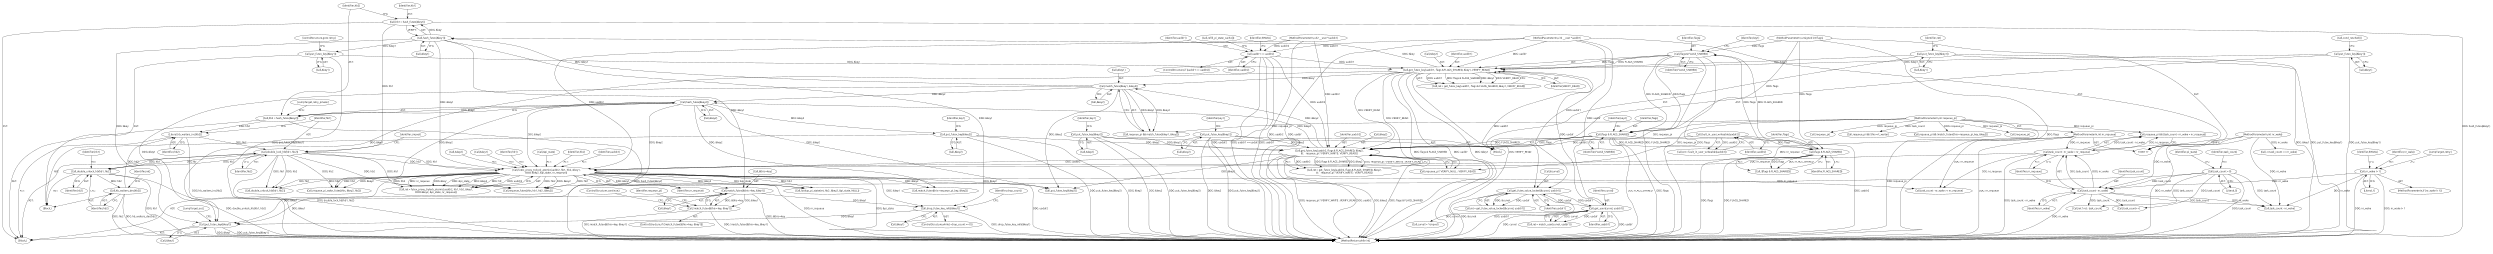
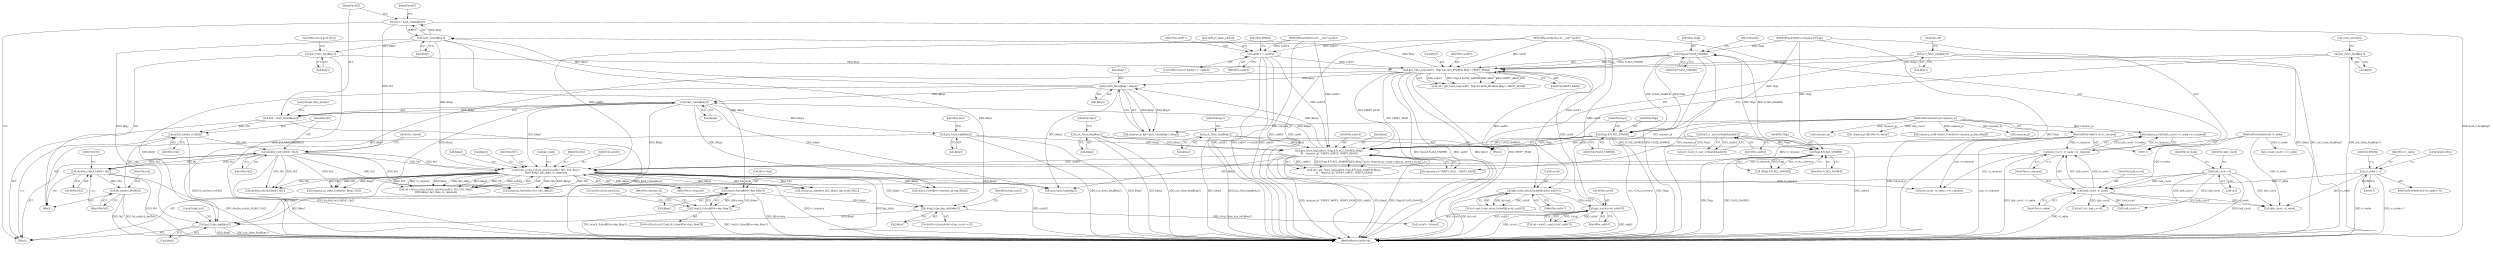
edge "(MethodParameterIn,int nr_wake)" -> "1000117": label "VERIFY: " -> "AST: "
edge "(Literal,1)" -> "(Call,nr_wake != 1)": label "AST: " -> "WRITE: "
edge "(Call,get_user(curval, uaddr1))" -> "(Call,get_futex_value_locked(&curval, uaddr1))": removed, label "DDG: uaddr1"
edge "(MethodParameterIn,int nr_wake)" -> "(MethodReturn,while int)": removed, label "DDG: nr_wake"
edge "(Call,drop_futex_key_refs(&key1))" -> "(MethodReturn,while int)": now "(Call,drop_futex_key_refs(&key1))" -> "(Call,curval != *cmpval)"
